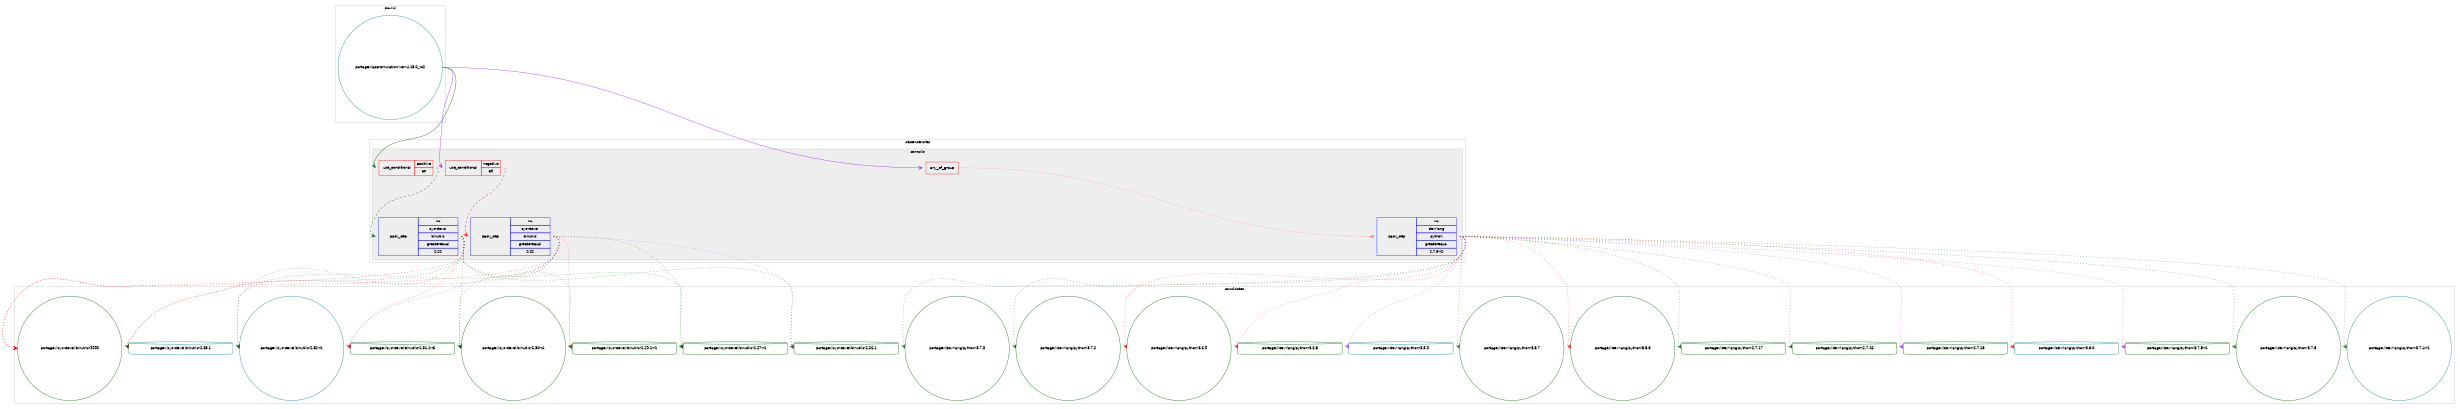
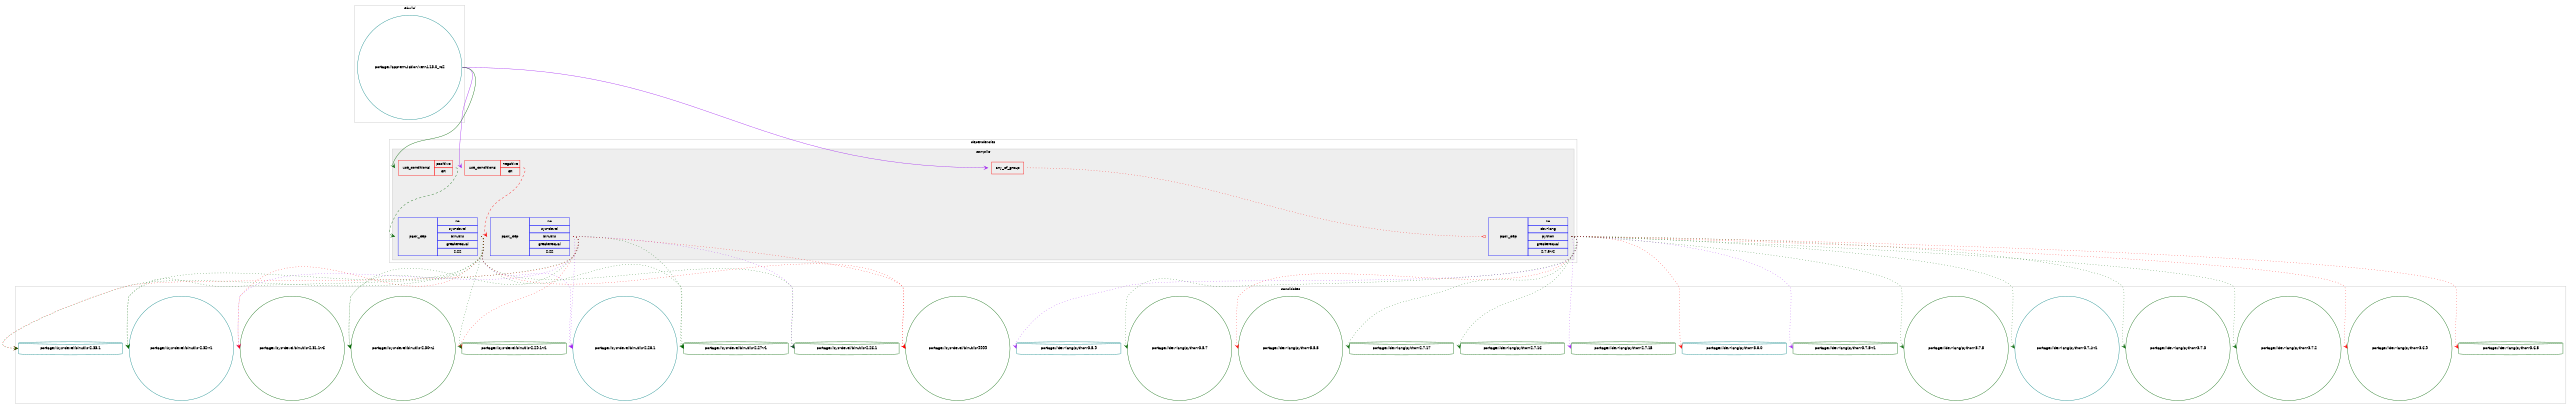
node "portage://sys-devel/binutils-2.31.1-r6": shape cylinder -> circle
node "portage://sys-devel/binutils-2.28.1": added
